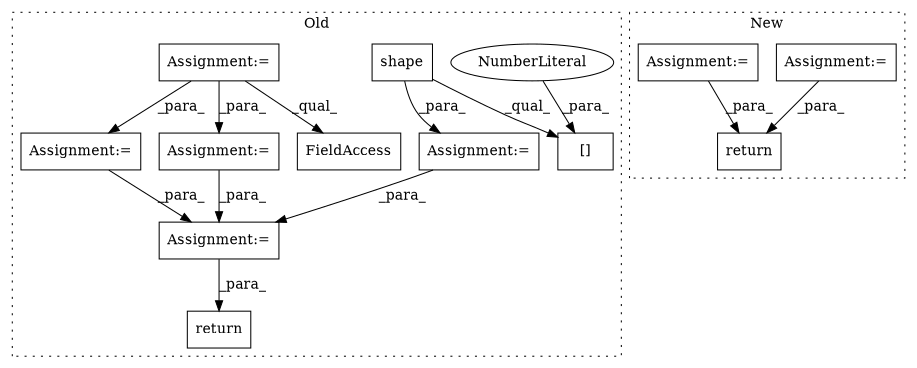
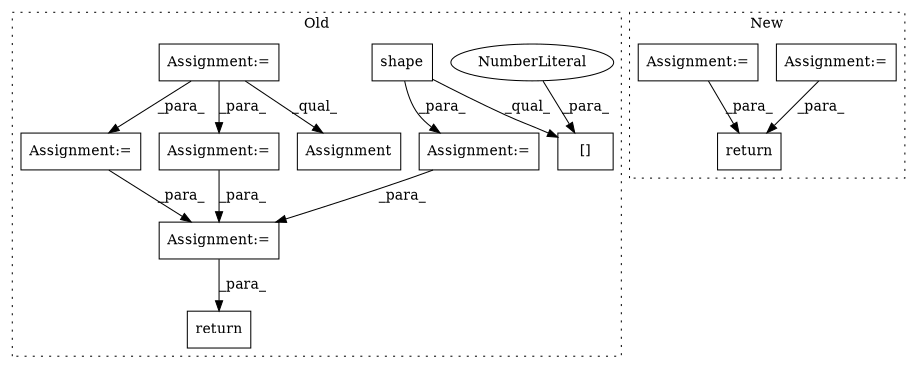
node "FieldAccess": label "FieldAccess" -> "Assignment"
